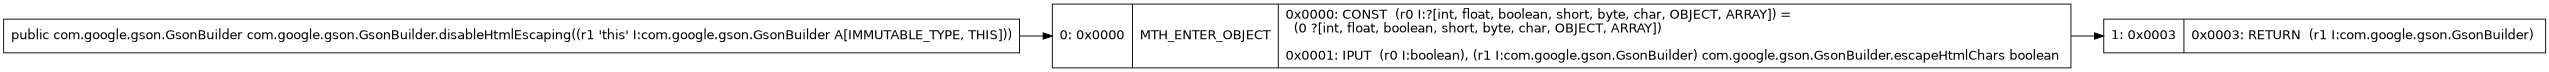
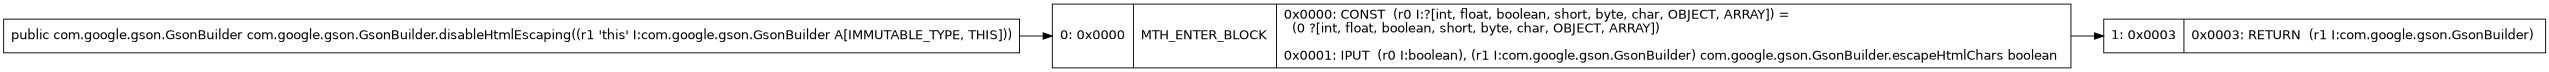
node "0: 0x0000": text "MTH_ENTER_OBJECT" -> "MTH_ENTER_BLOCK"
